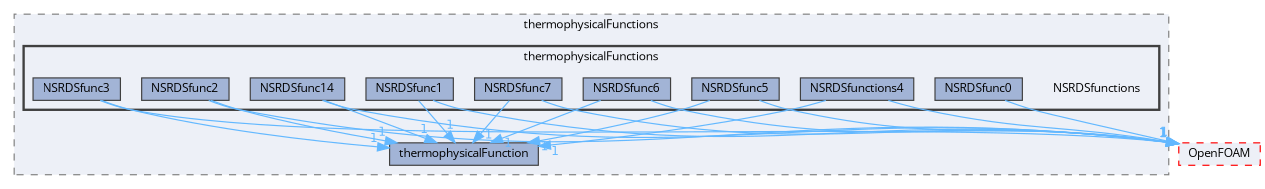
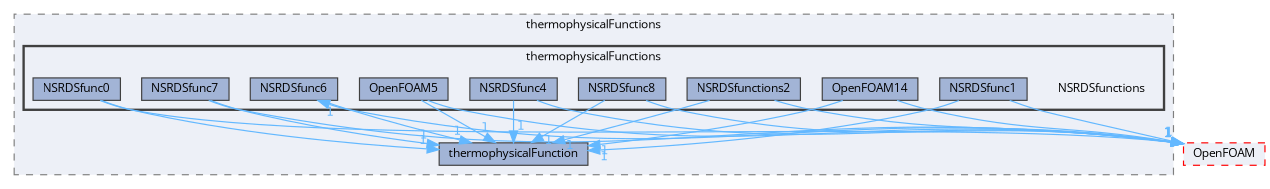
node "NSRDSfunc3": label "NSRDSfunc3" -> "NSRDSfunc8"
node "NSRDSfunc2": label "NSRDSfunc2" -> "NSRDSfunctions2"
node "NSRDSfunc14": label "NSRDSfunc14" -> "OpenFOAM14"
node "NSRDSfunc5": label "NSRDSfunc5" -> "OpenFOAM5"
node "NSRDSfunctions4": label "NSRDSfunctions4" -> "NSRDSfunc4"
edge "NSRDSfunc6" -> "OpenFOAM": reversed
edge "NSRDSfunc0" -> "thermophysicalFunction": added
